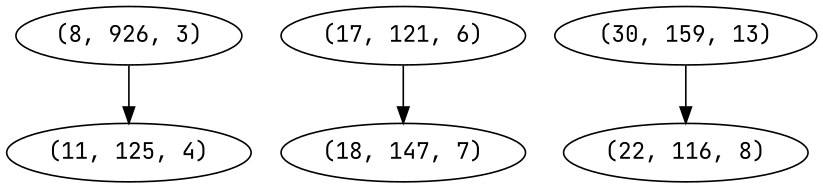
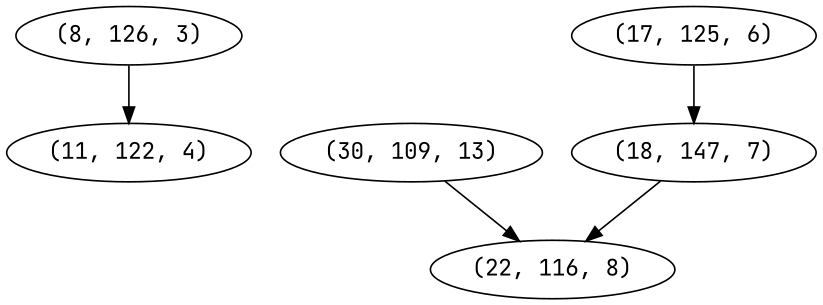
node "(8, 926, 3)": label "(8, 926, 3)" -> "(8, 126, 3)"
node "(17, 121, 6)": label "(17, 121, 6)" -> "(17, 125, 6)"
node "(30, 159, 13)": label "(30, 159, 13)" -> "(30, 109, 13)"
node "(11, 125, 4)": label "(11, 125, 4)" -> "(11, 122, 4)"
edge "(18, 147, 7)" -> "(22, 116, 8)": added
